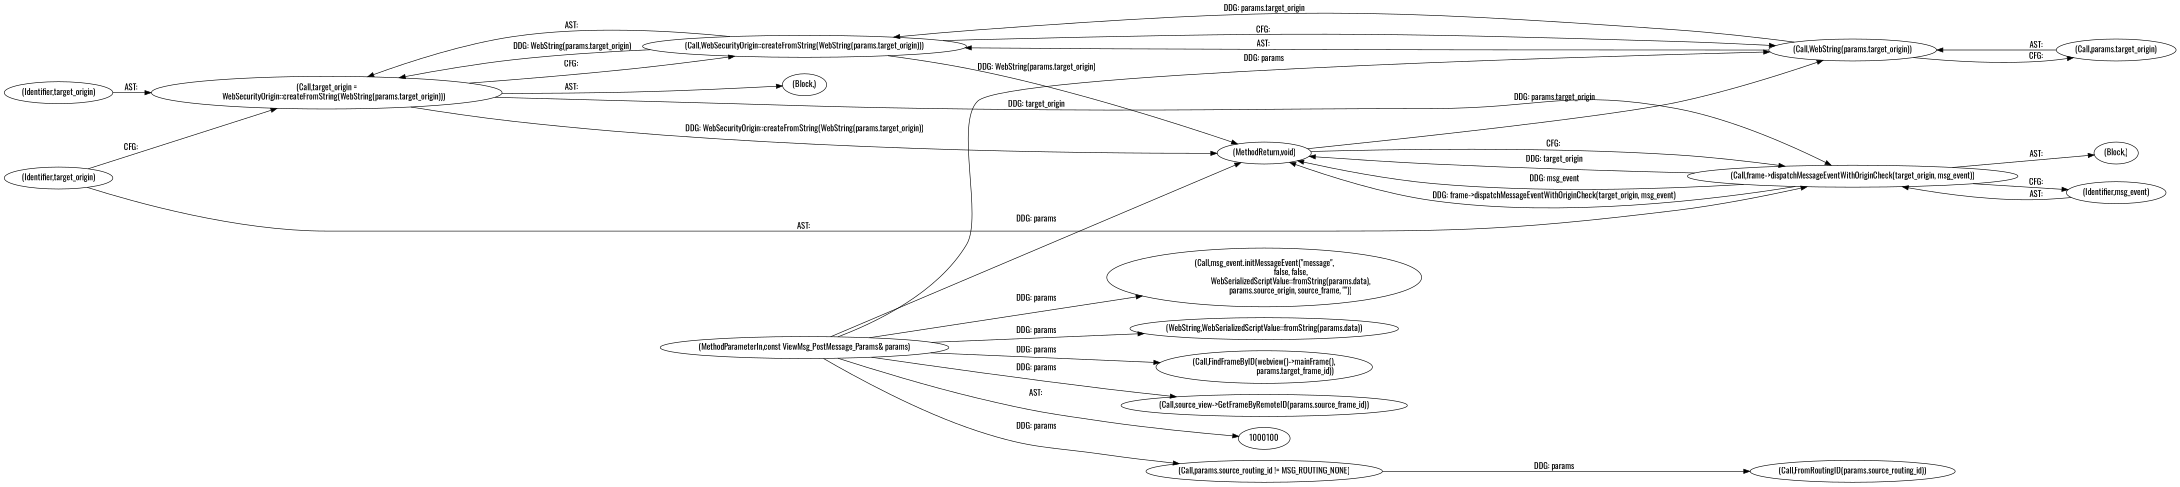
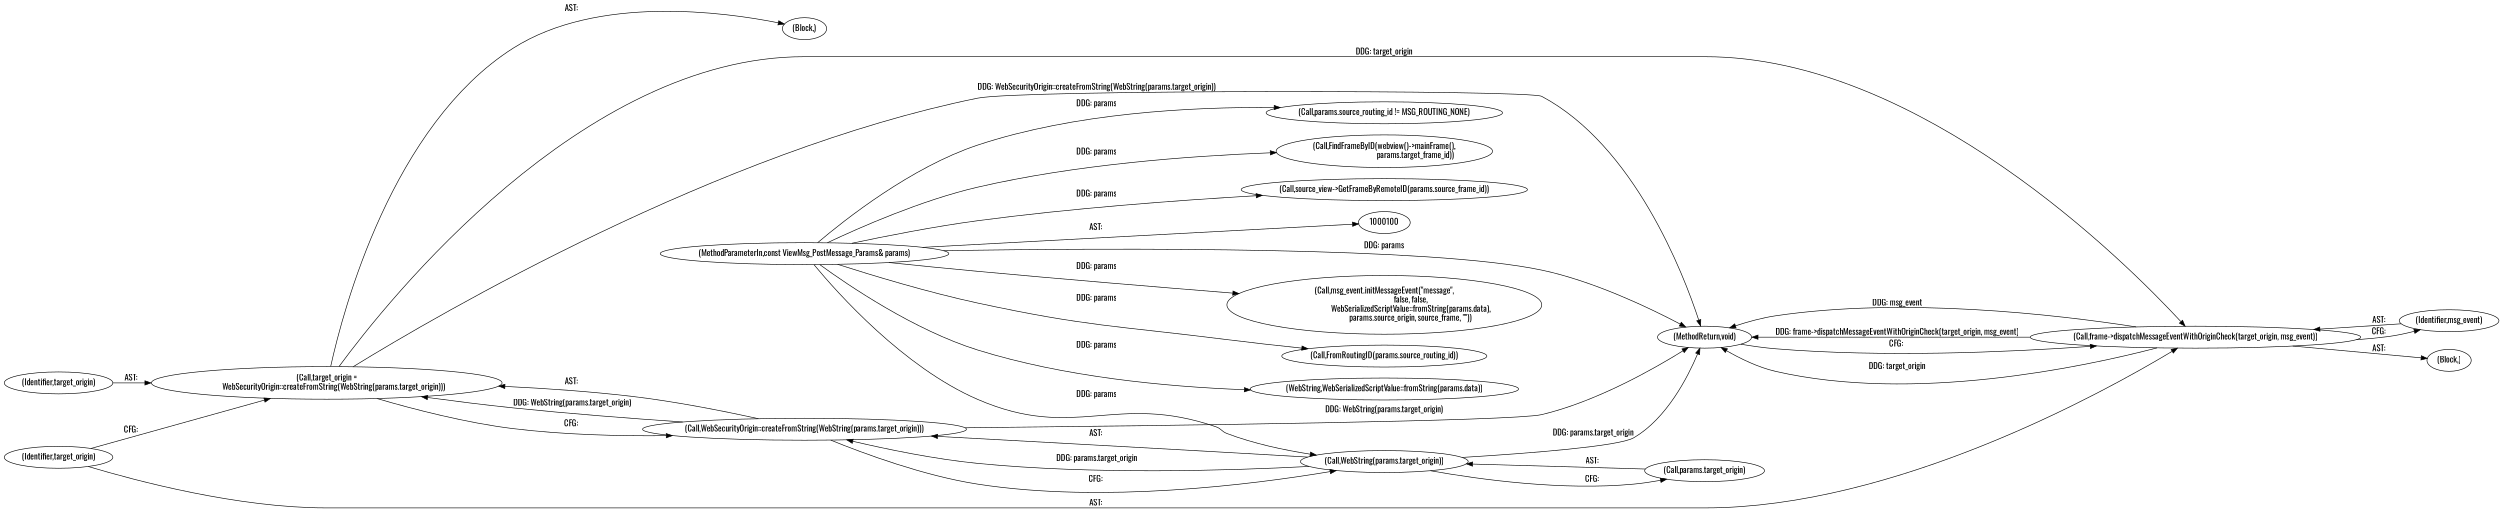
edge "(MethodReturn,void)" -> "(Call,WebString(params.target_origin))": reversed
edge "(Call,params.source_routing_id != MSG_ROUTING_NONE)" -> "(Call,FromRoutingID(params.source_routing_id))": now "(MethodParameterIn,const ViewMsg_PostMessage_Params& params)" -> "(Call,FromRoutingID(params.source_routing_id))"
